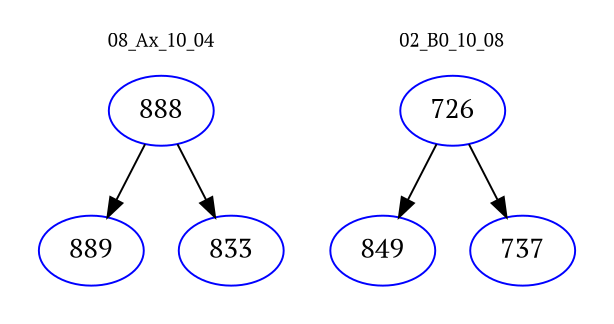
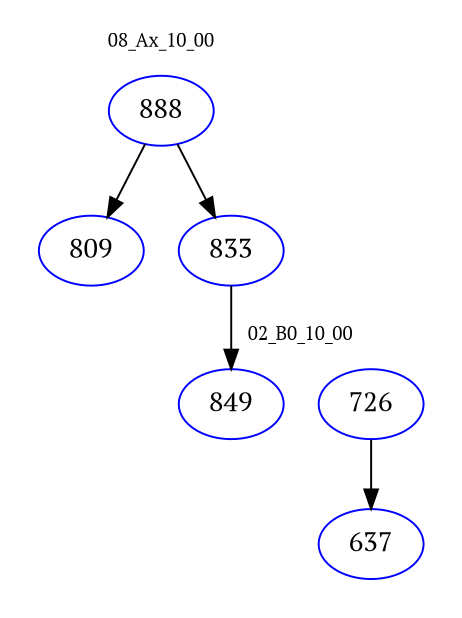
cluster "08_Ax_10_04": label "08_Ax_10_04" -> "08_Ax_10_00"
cluster "02_B0_10_08": label "02_B0_10_08" -> "02_B0_10_00"
edge "726" -> "849": now "833" -> "849"
node "889": label "889" -> "809"
node "737": label "737" -> "637"
